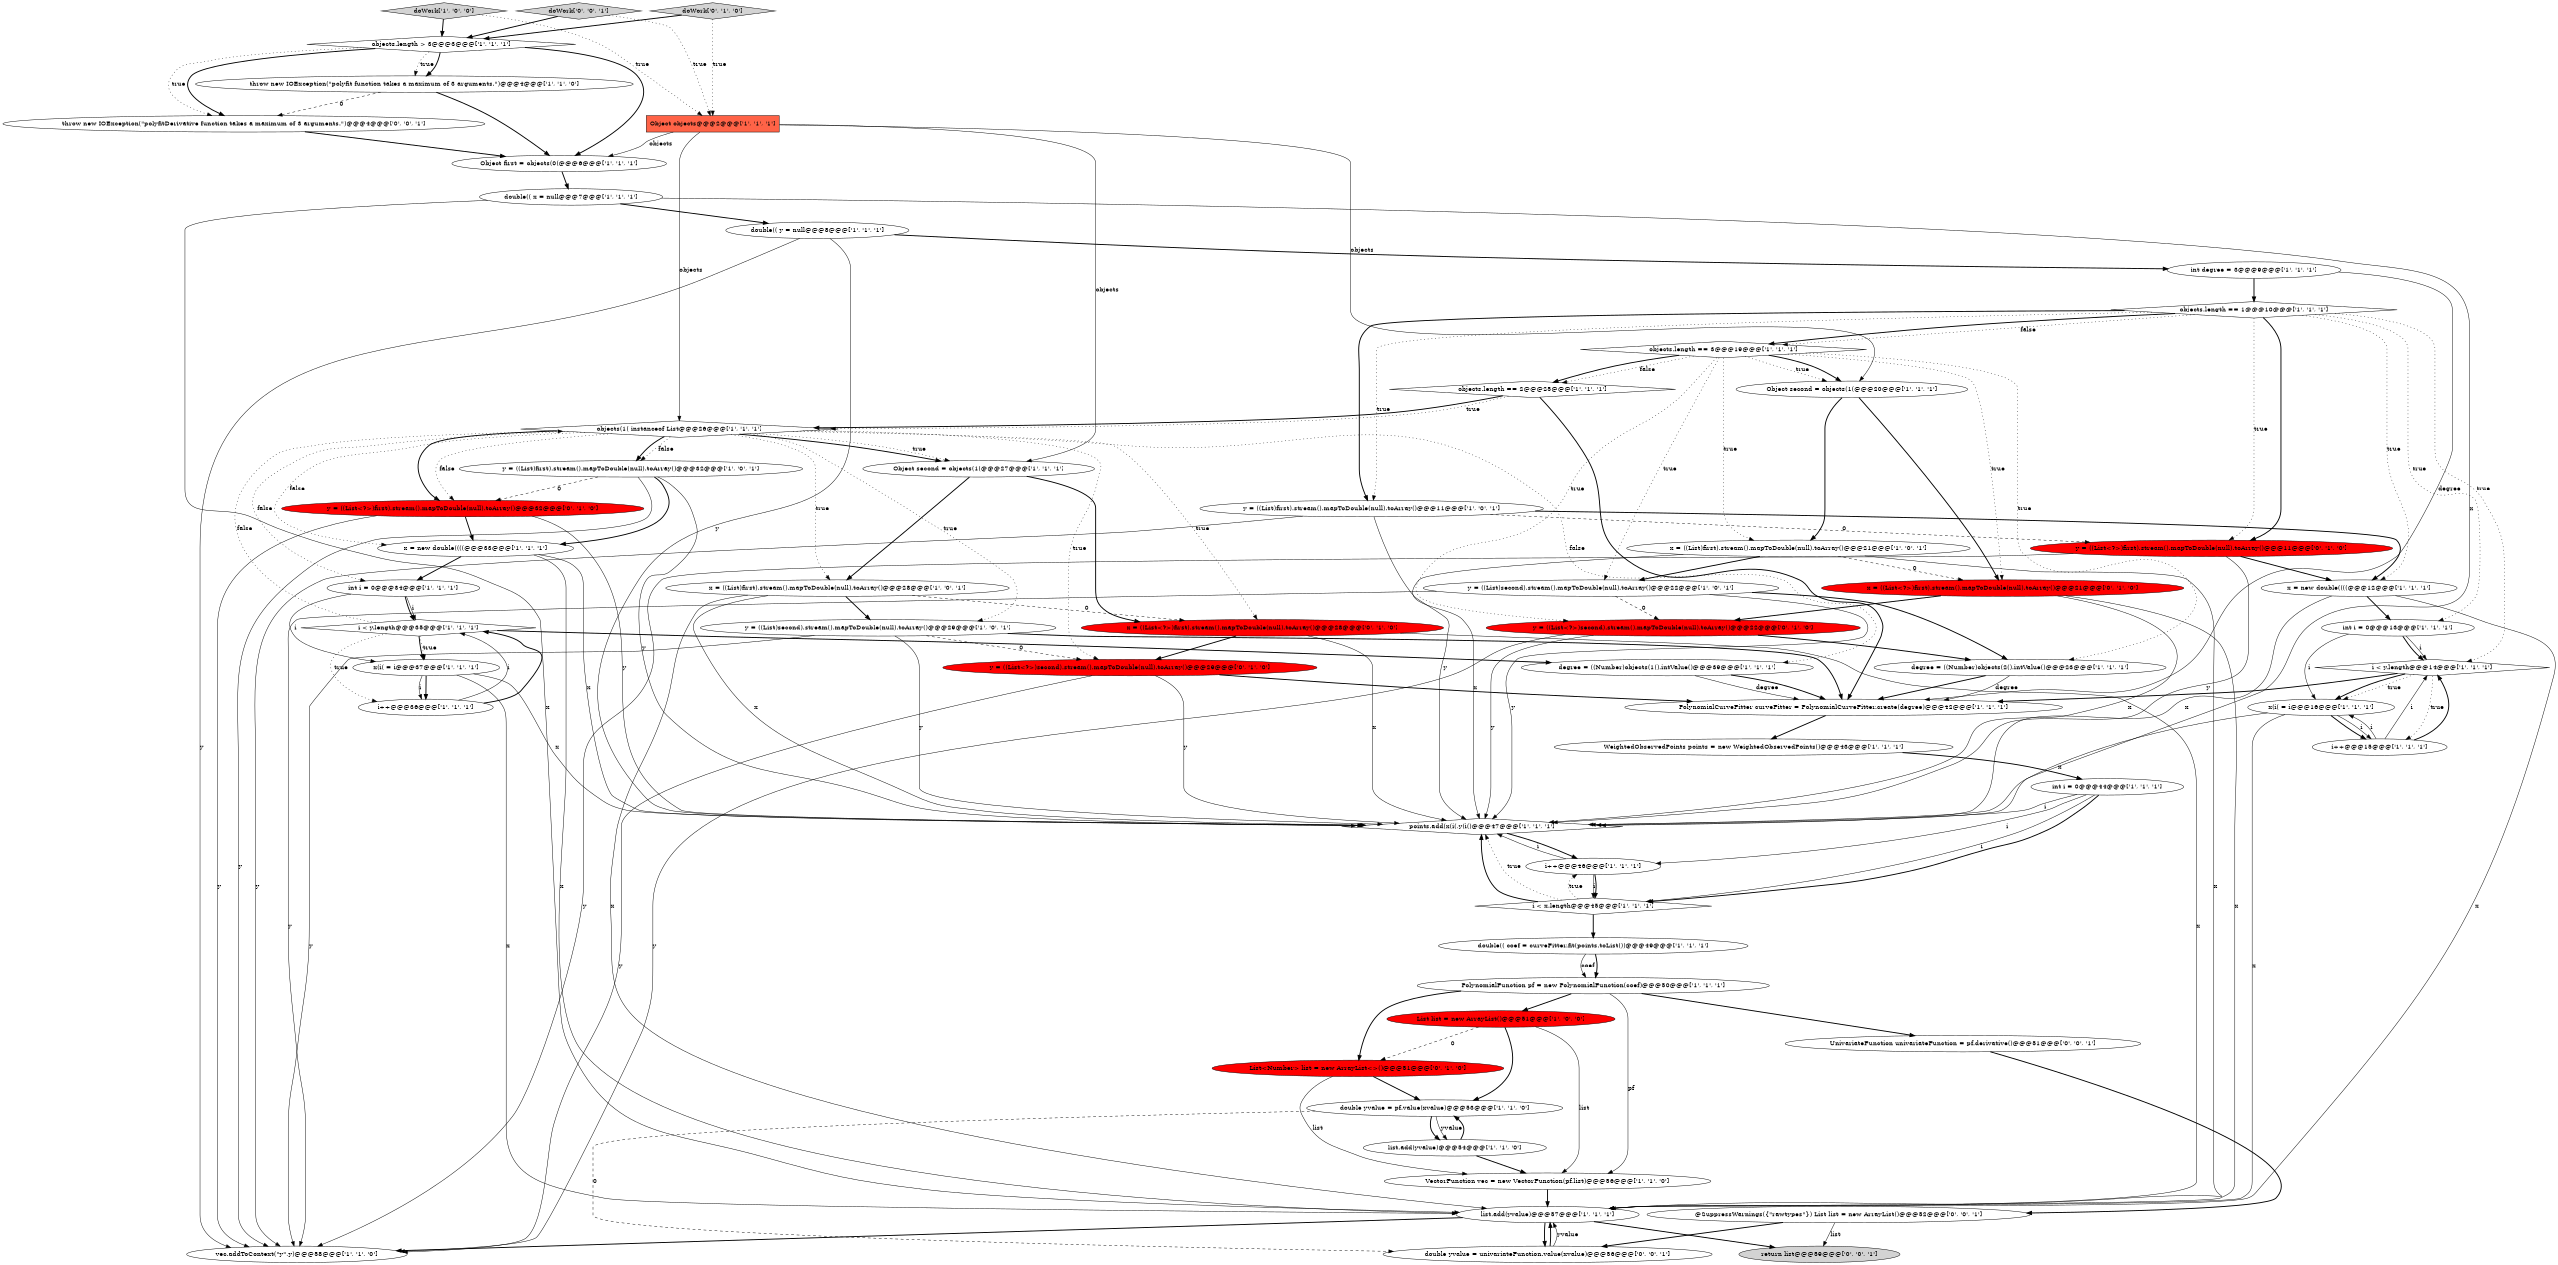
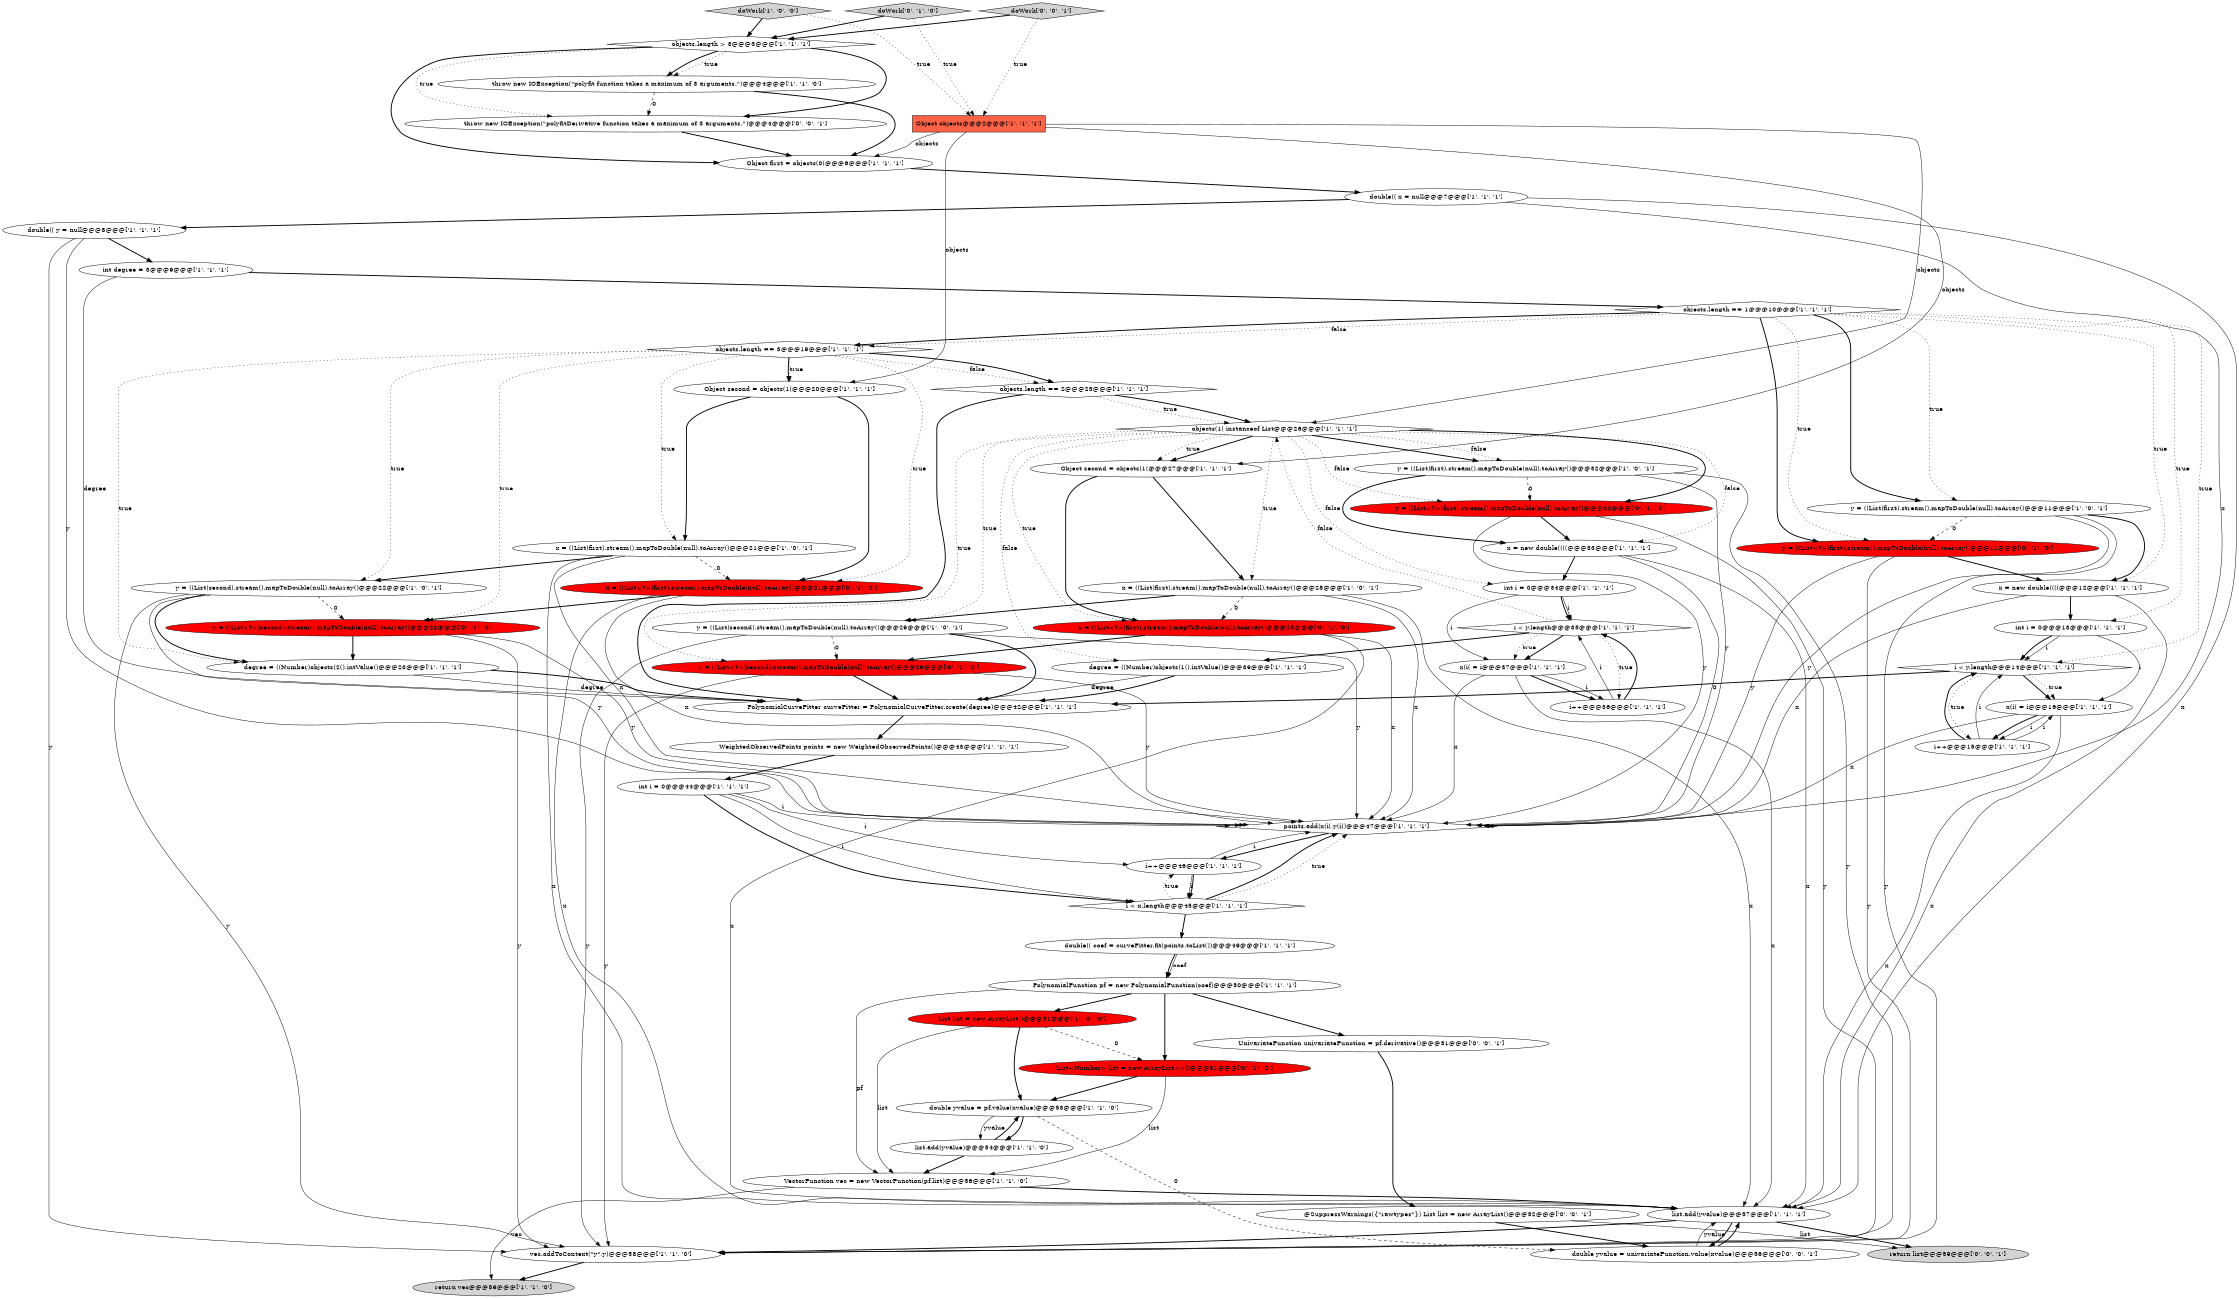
edge "x = new double((((@@@33@@@['1', '1', '1']" -> "points.add(x(i(,y(i()@@@47@@@['1', '1', '1']": label "x" -> "0"
node "return vec@@@59@@@['1', '1', '0']": added
